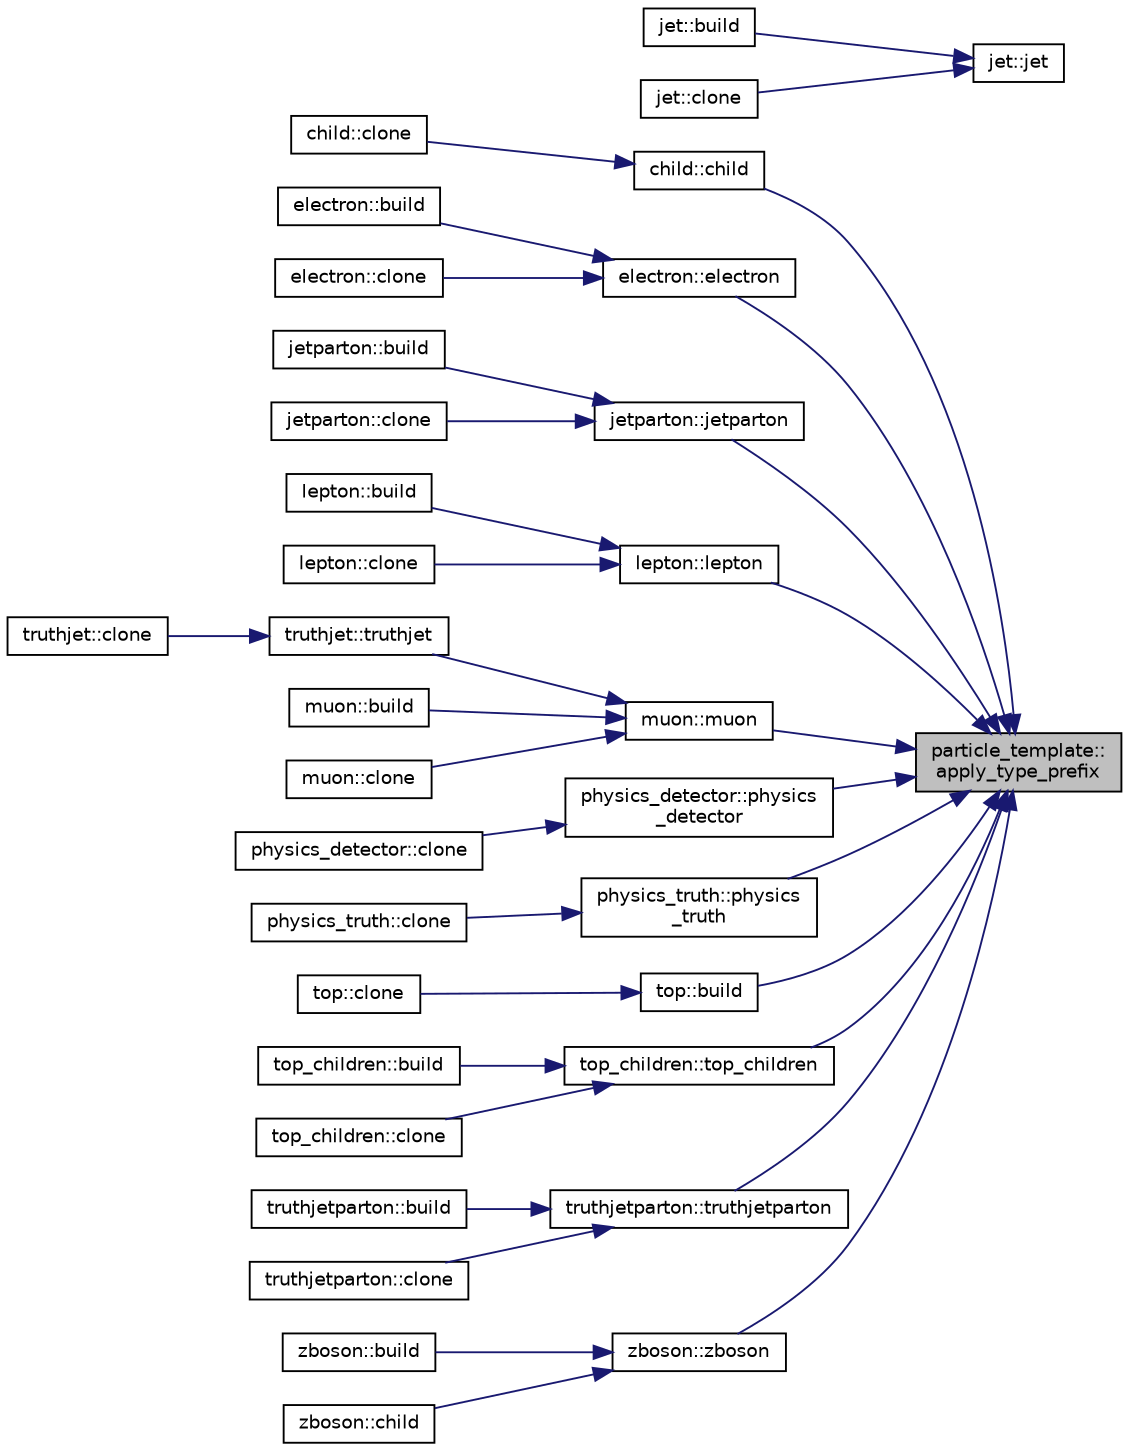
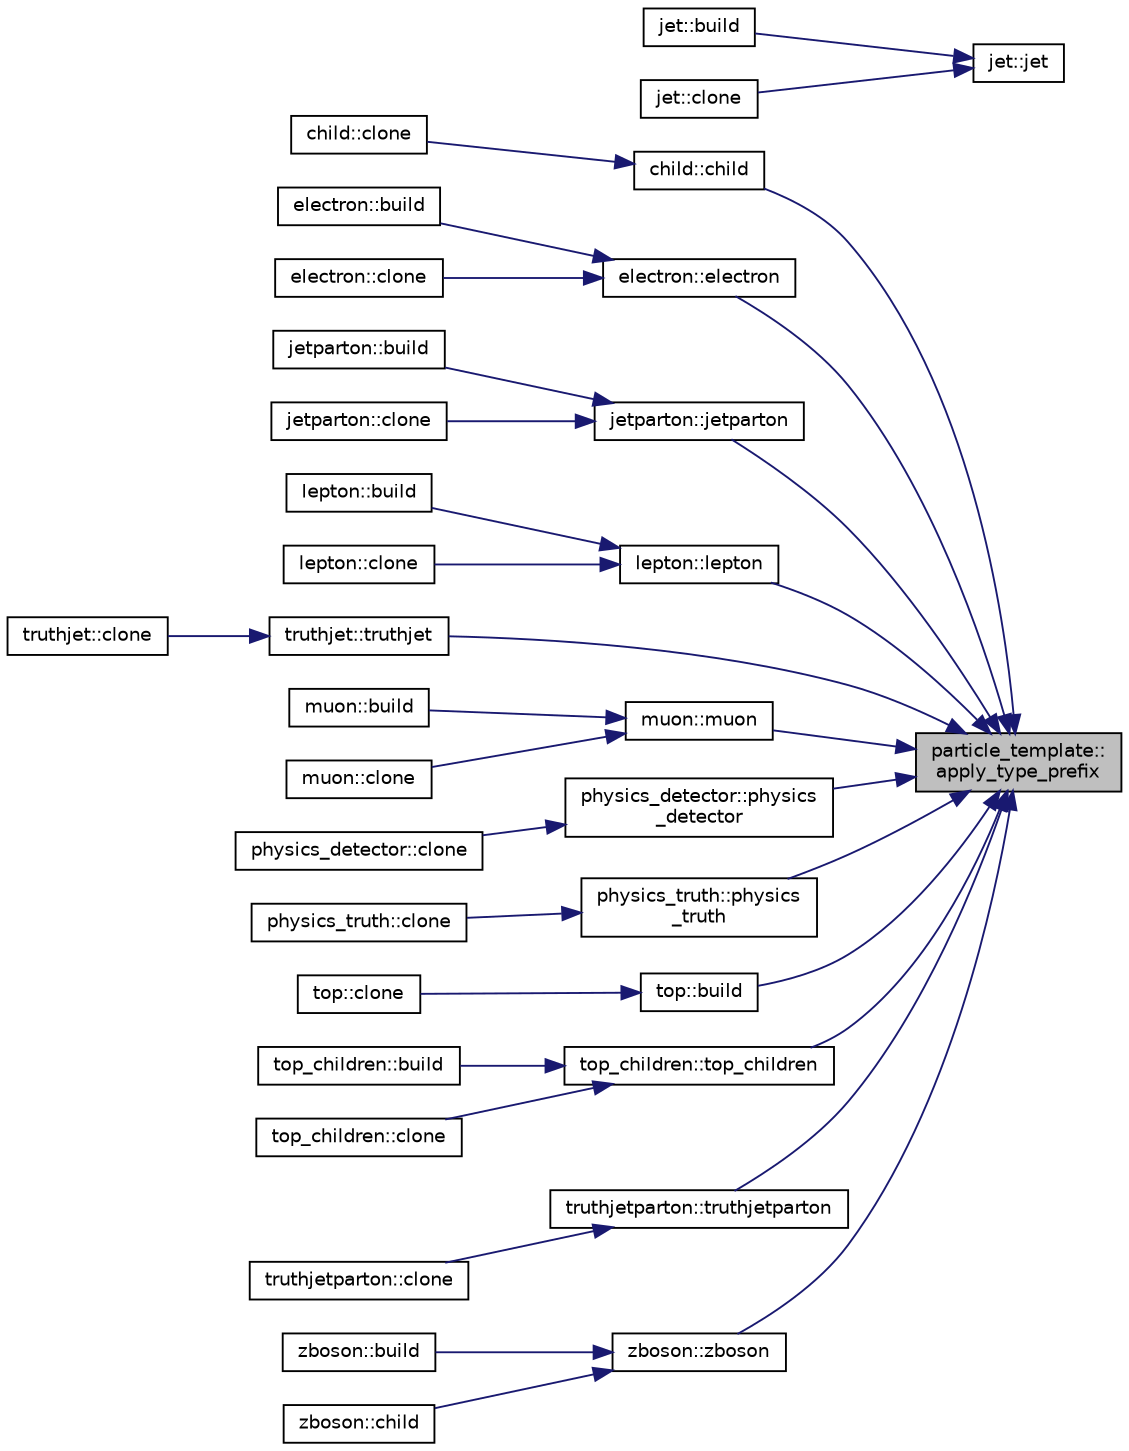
edge "truthjet::truthjet" -> "muon::muon": now "truthjet::truthjet" -> "particle_template:: apply_type_prefix"
node "truthjetparton::build": removed
